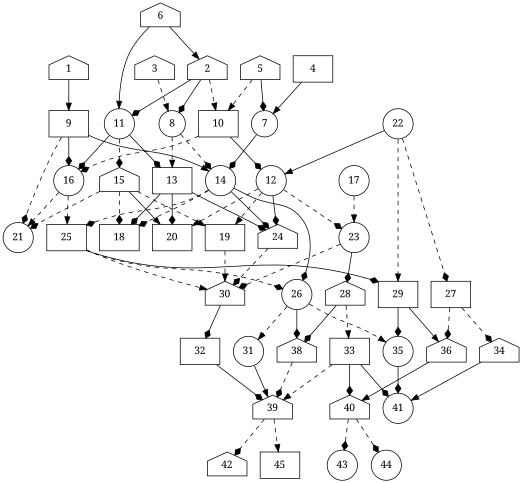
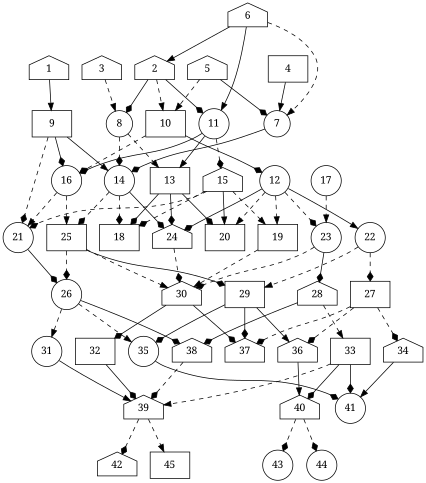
edge "6" -> "7": added
edge "11" -> "13": arrowhead diamond -> normal
edge "22" -> "12": reversed
edge "14" -> "26": now "21" -> "26"
node "37": added
